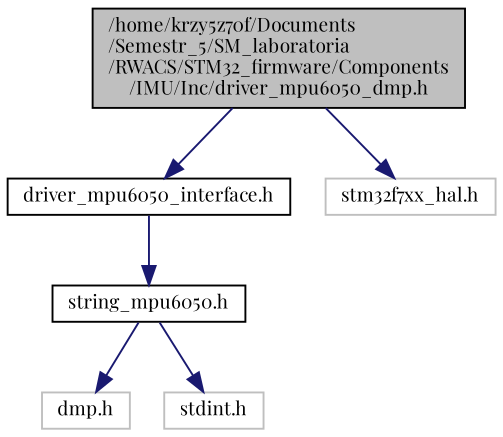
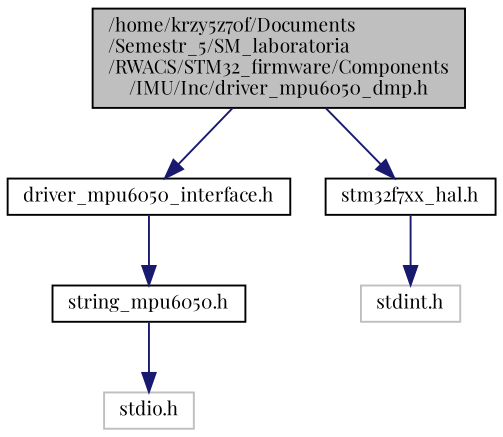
node "stm32f7xx_hal.h": color grey75 -> black
edge "string_mpu6050.h" -> "stdint.h": now "stm32f7xx_hal.h" -> "stdint.h"
node "dmp.h": label "dmp.h" -> "stdio.h"
